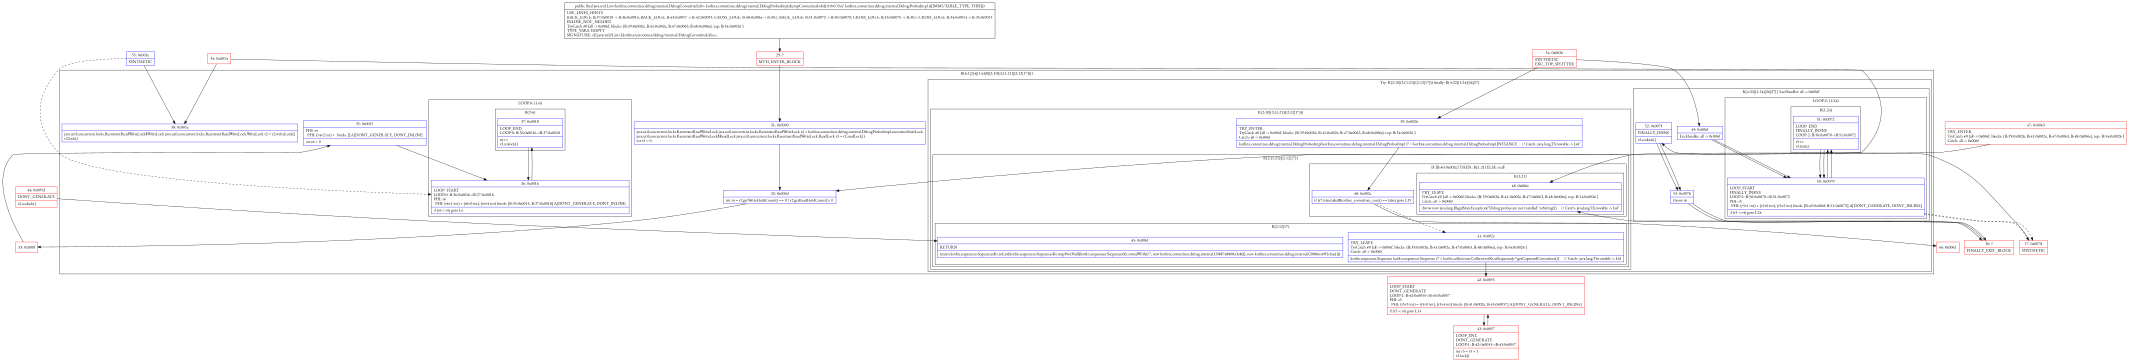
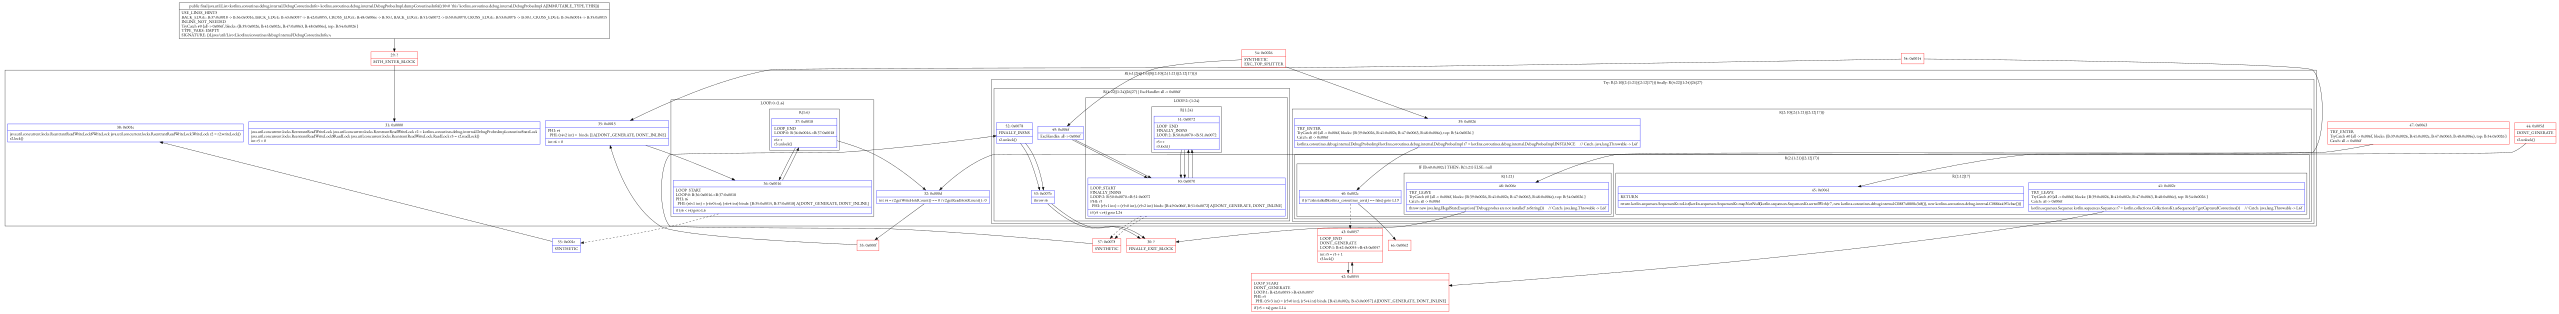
edge "34: 0x0014" -> "38: 0x001e": now "34: 0x0014" -> "35: 0x0015"
cluster "R(9:6)": label "R(9:6)" -> "R(1:6)"
edge "31: 0x0000" -> "32: 0x000d": now "37: 0x0018" -> "32: 0x000d"
edge "55: 0x001e" -> "36: 0x0016": reversed
edge "40: 0x002c" -> "41: 0x002e": now "40: 0x002c" -> "43: 0x0057"
edge "30: ?" -> "48: 0x006e": reversed
